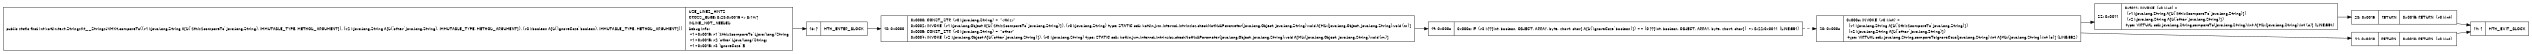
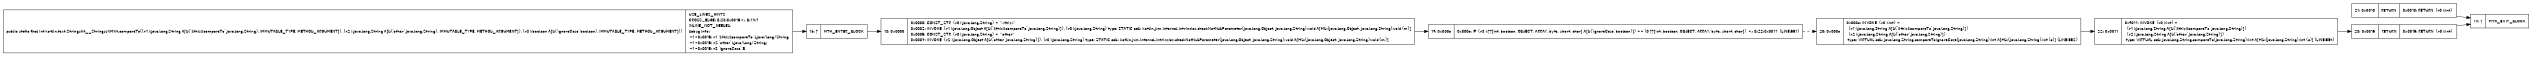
edge "20: 0x000c" -> "21: 0x0010": removed
